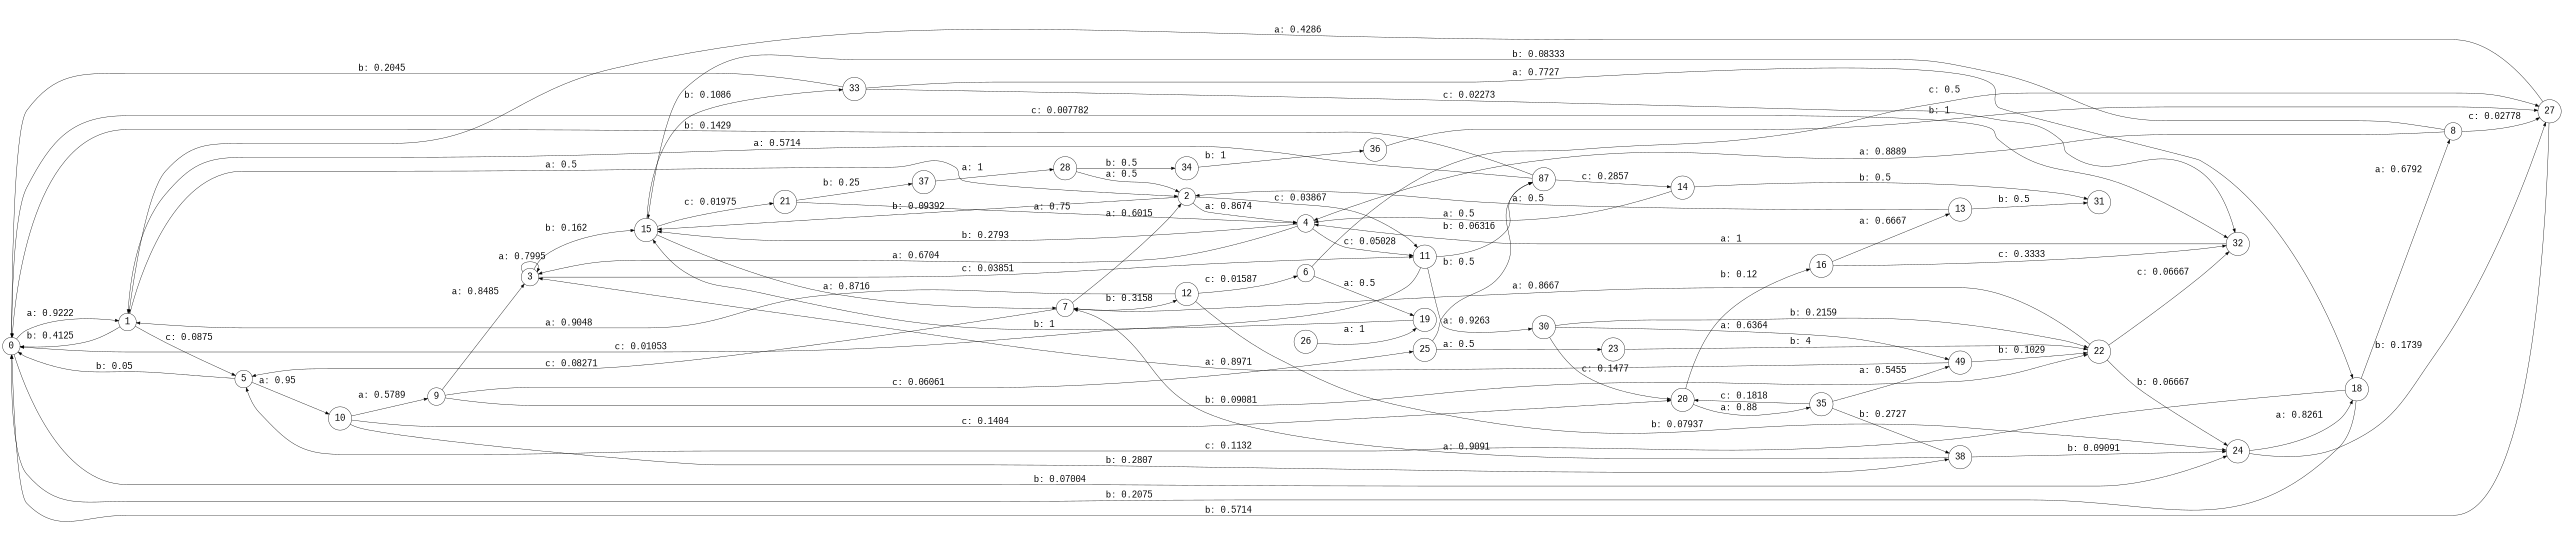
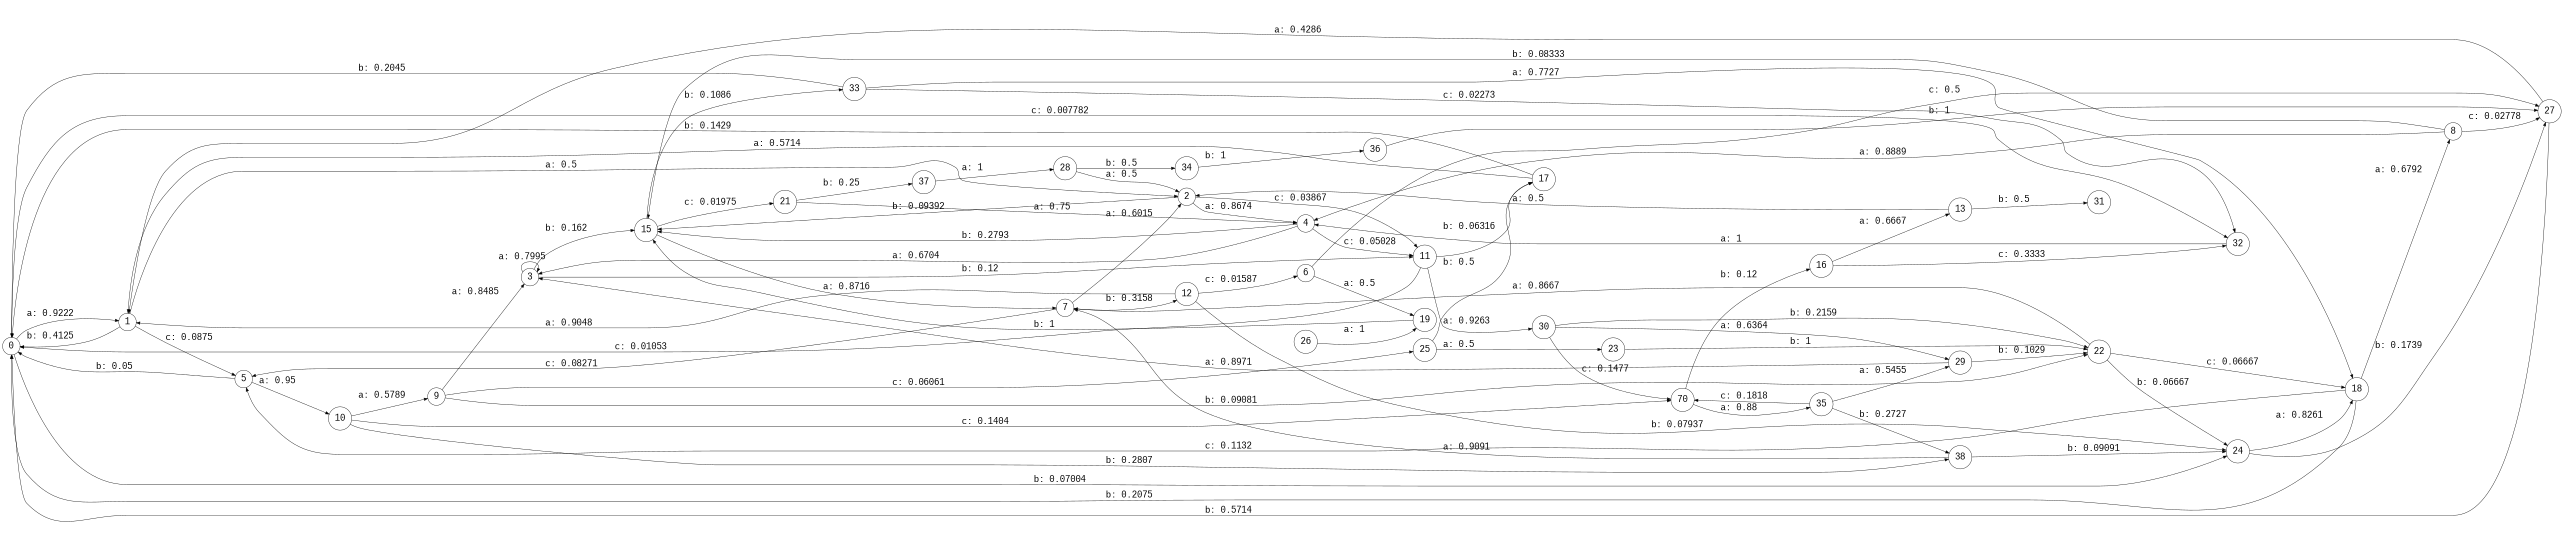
node "87": label "87" -> "17"
node "14": removed
edge "3" -> "11": label "c: 0.03851  " -> "b: 0.12     "
edge "22" -> "32": now "22" -> "18"
edge "23" -> "22": label "b: 4        " -> "b: 1        "
node "49": label "49" -> "29"
node "20": label "20" -> "70"
